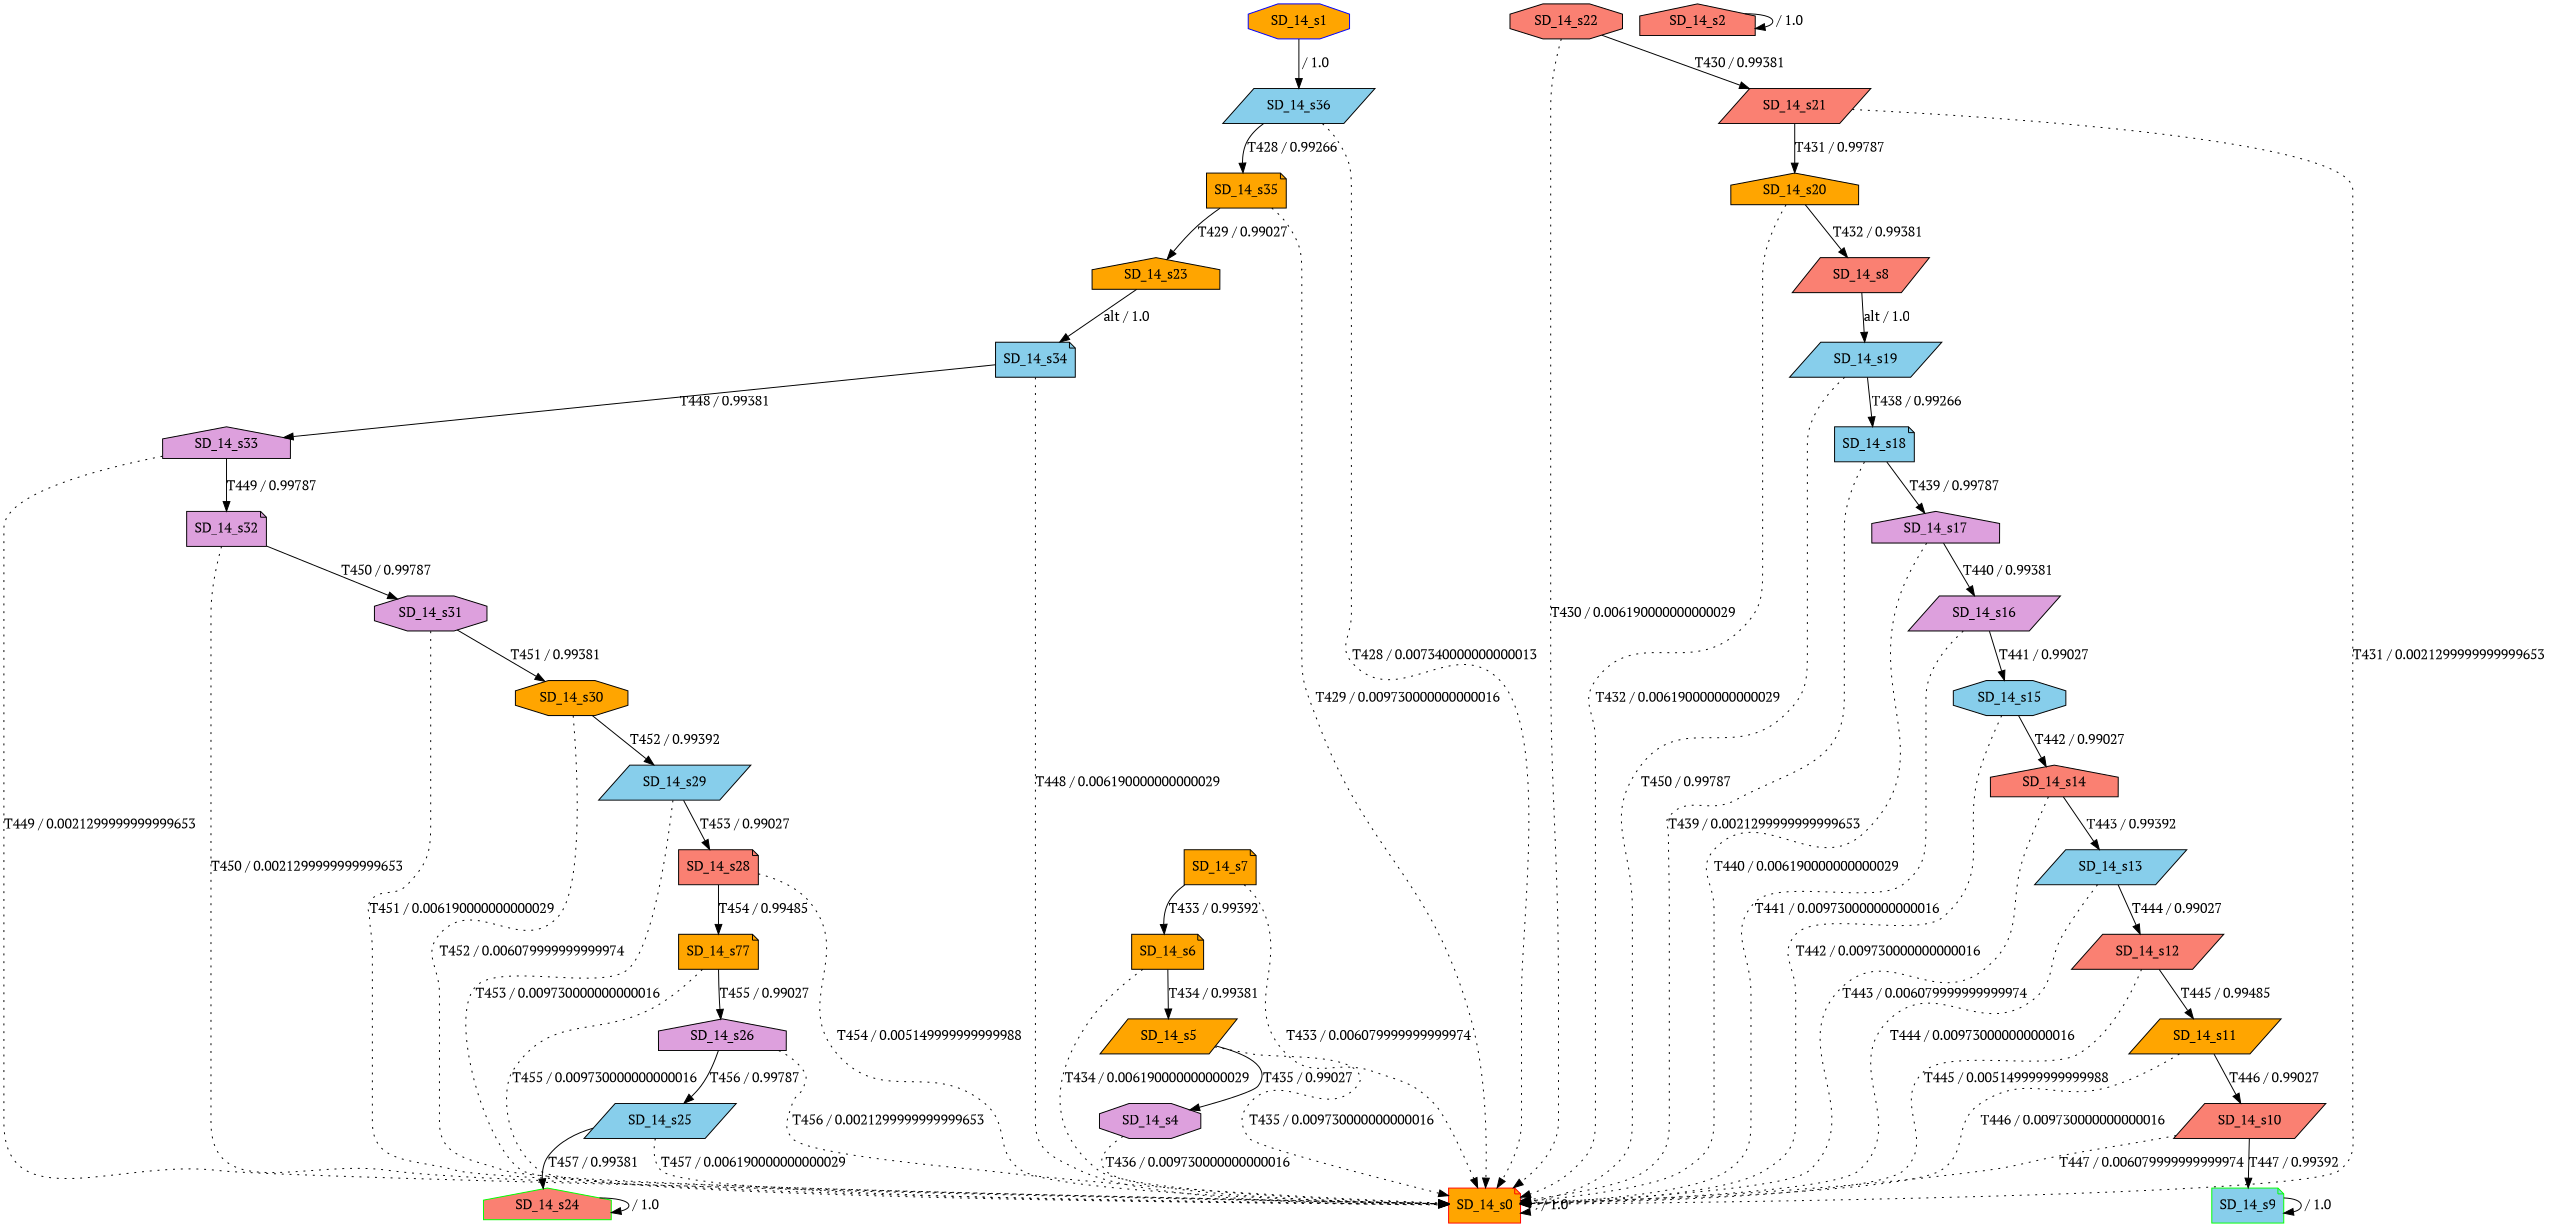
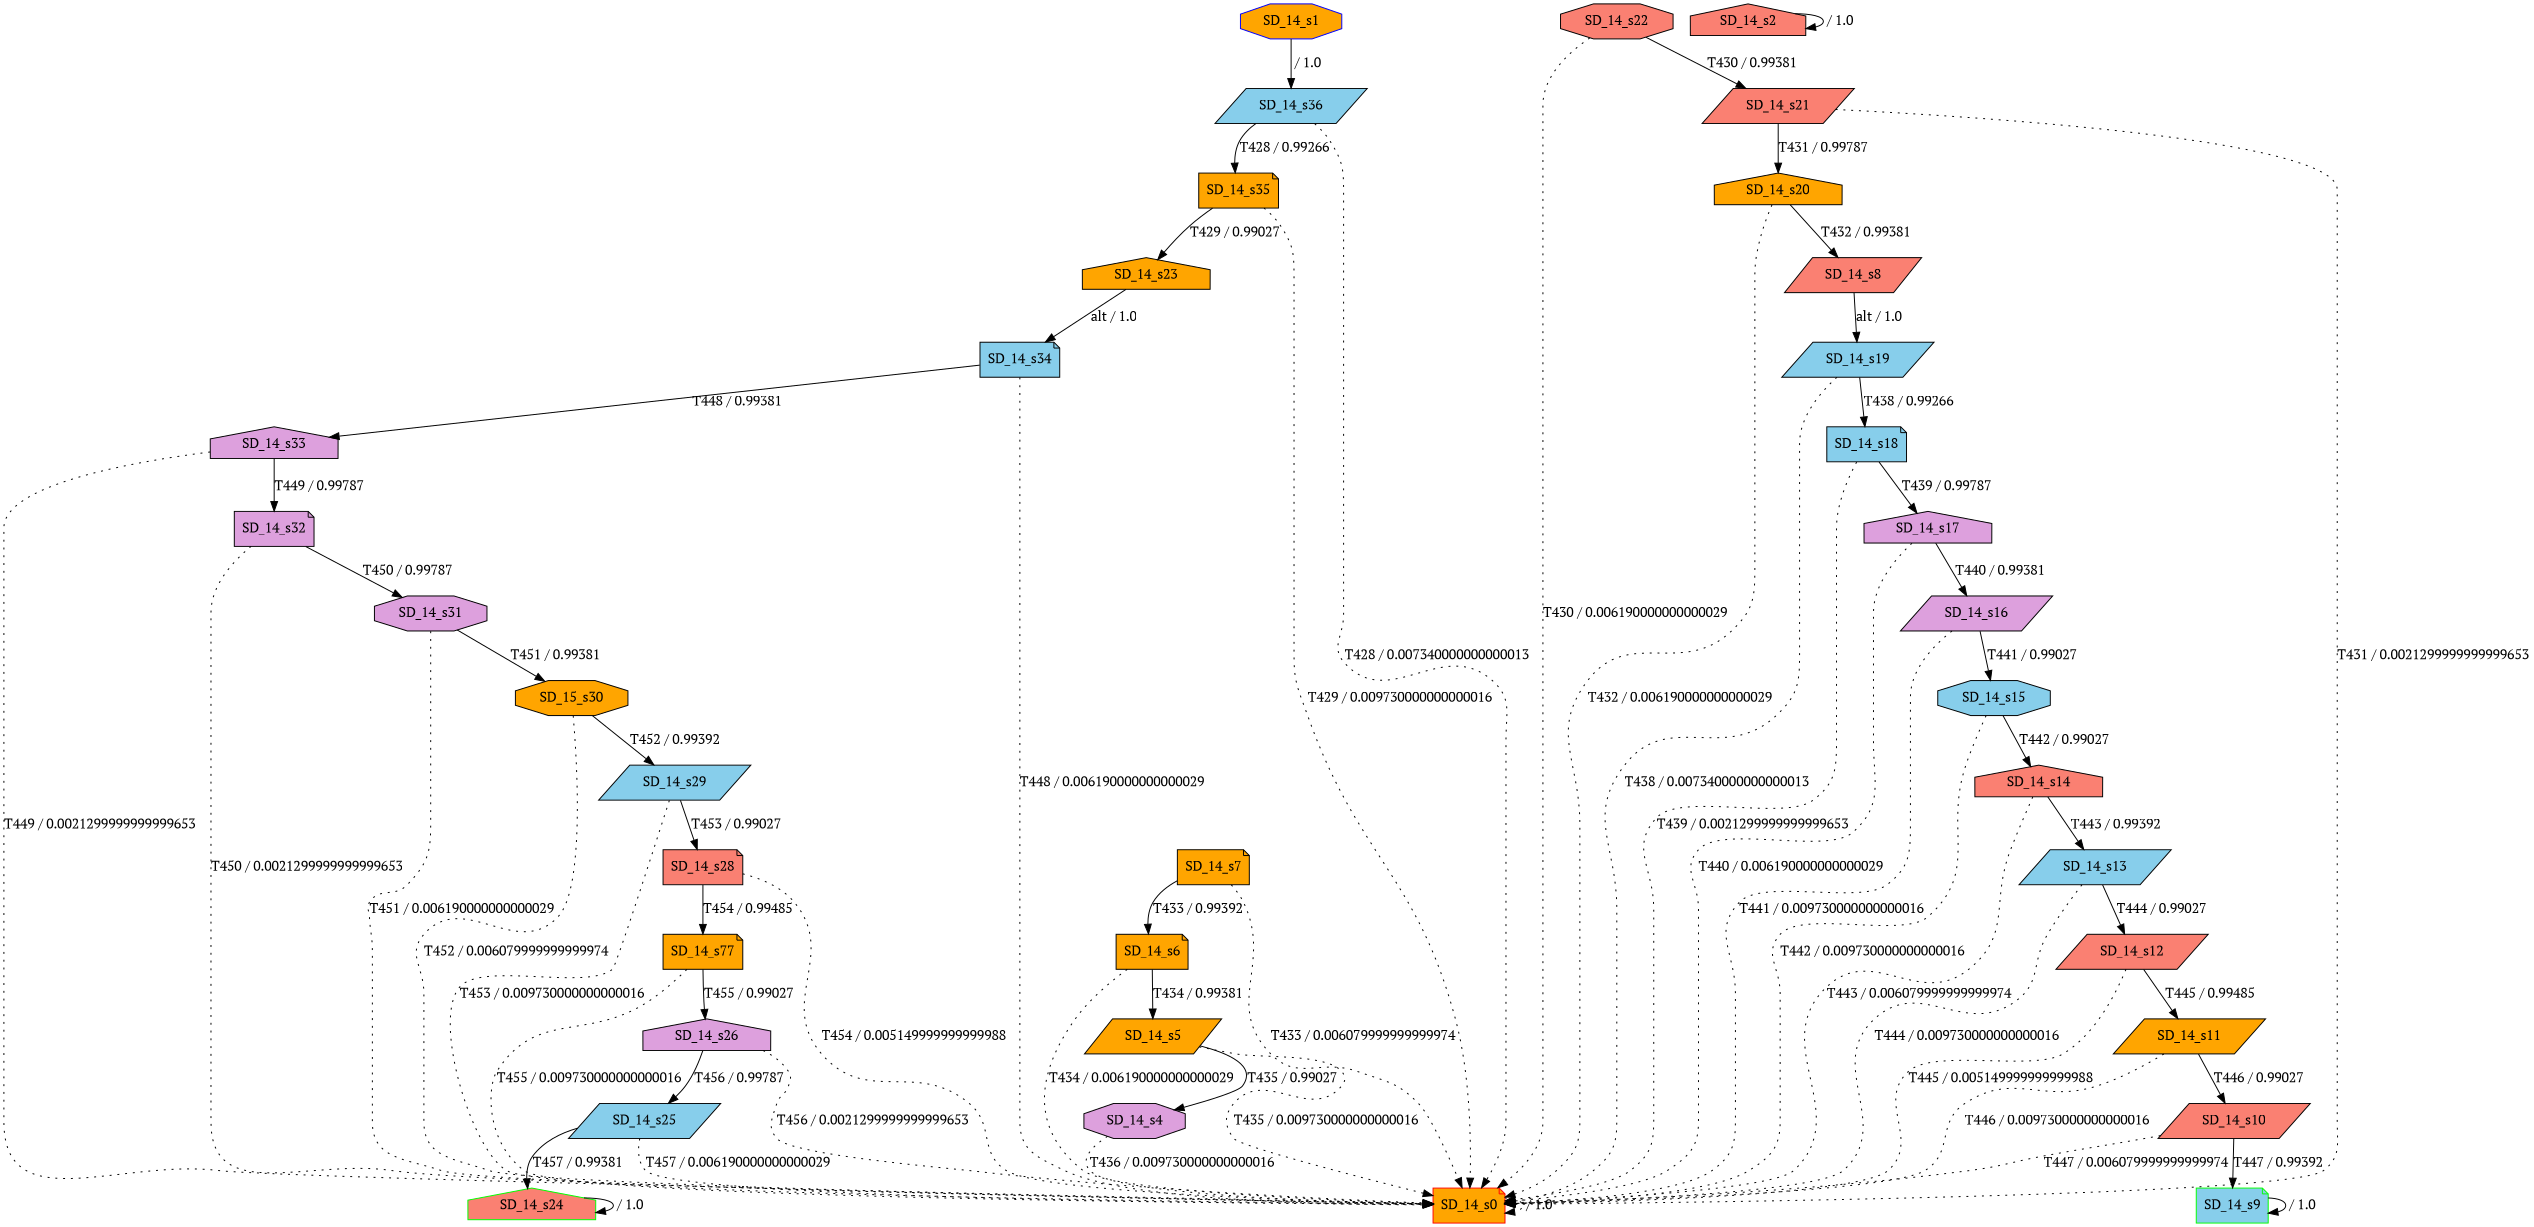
node "SD_14_s30": label "SD_14_s30" -> "SD_15_s30"
edge "SD_14_s19" -> "SD_14_s0": label "T450 / 0.99787" -> "T438 / 0.007340000000000013"
